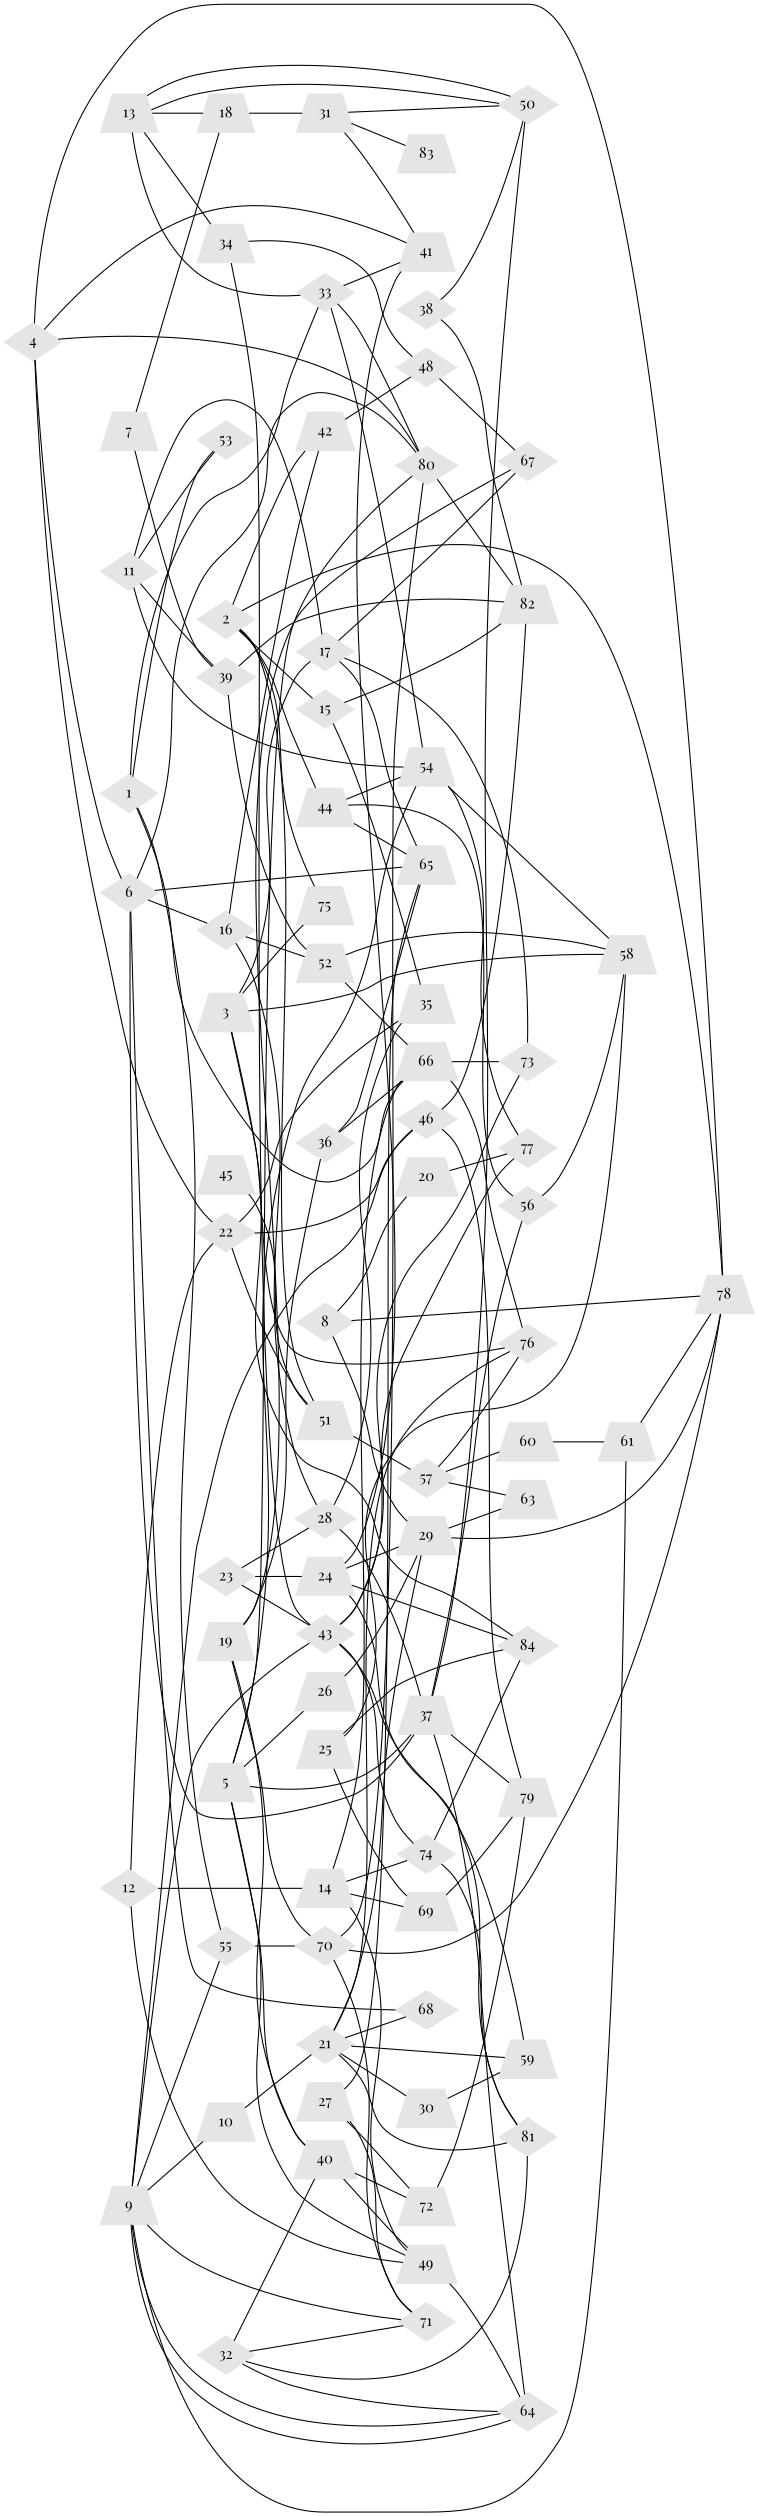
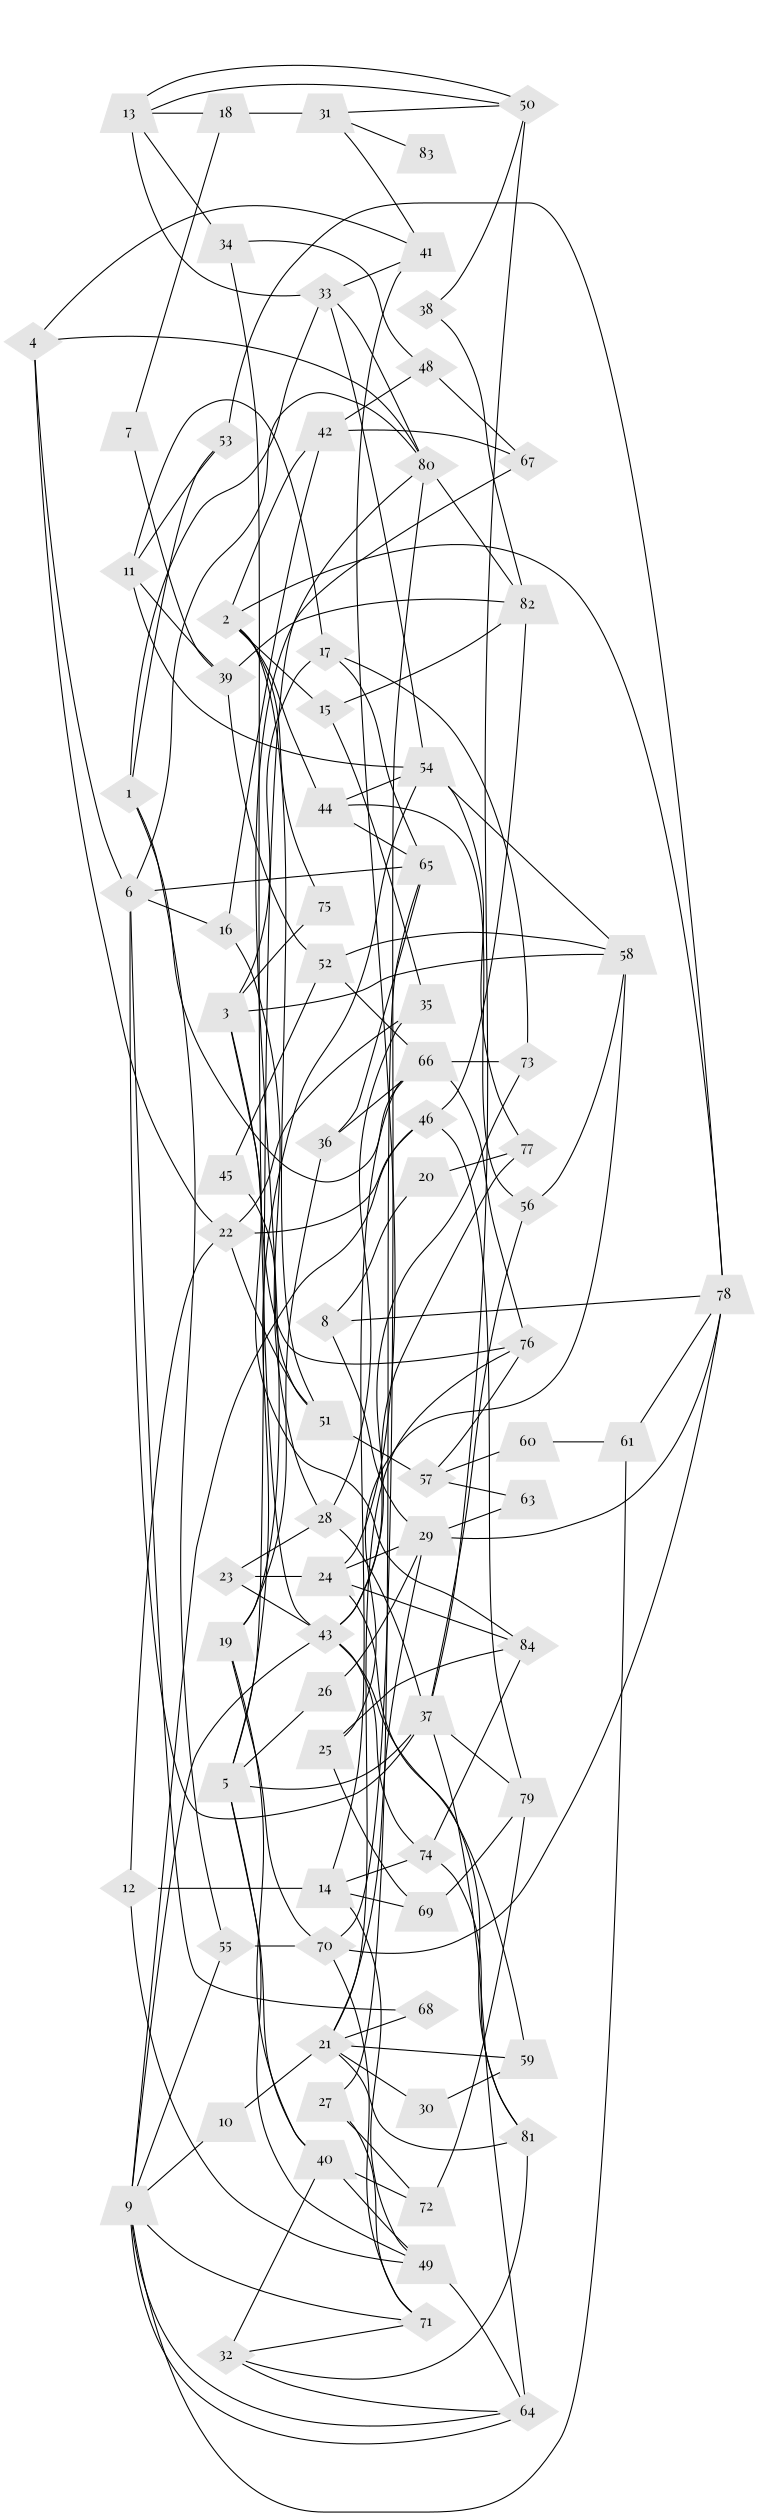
edge "4" -- "78": now "53" -- "78"
edge "67" -- "17": now "67" -- "42"
edge "16" -- "52": now "45" -- "52"
